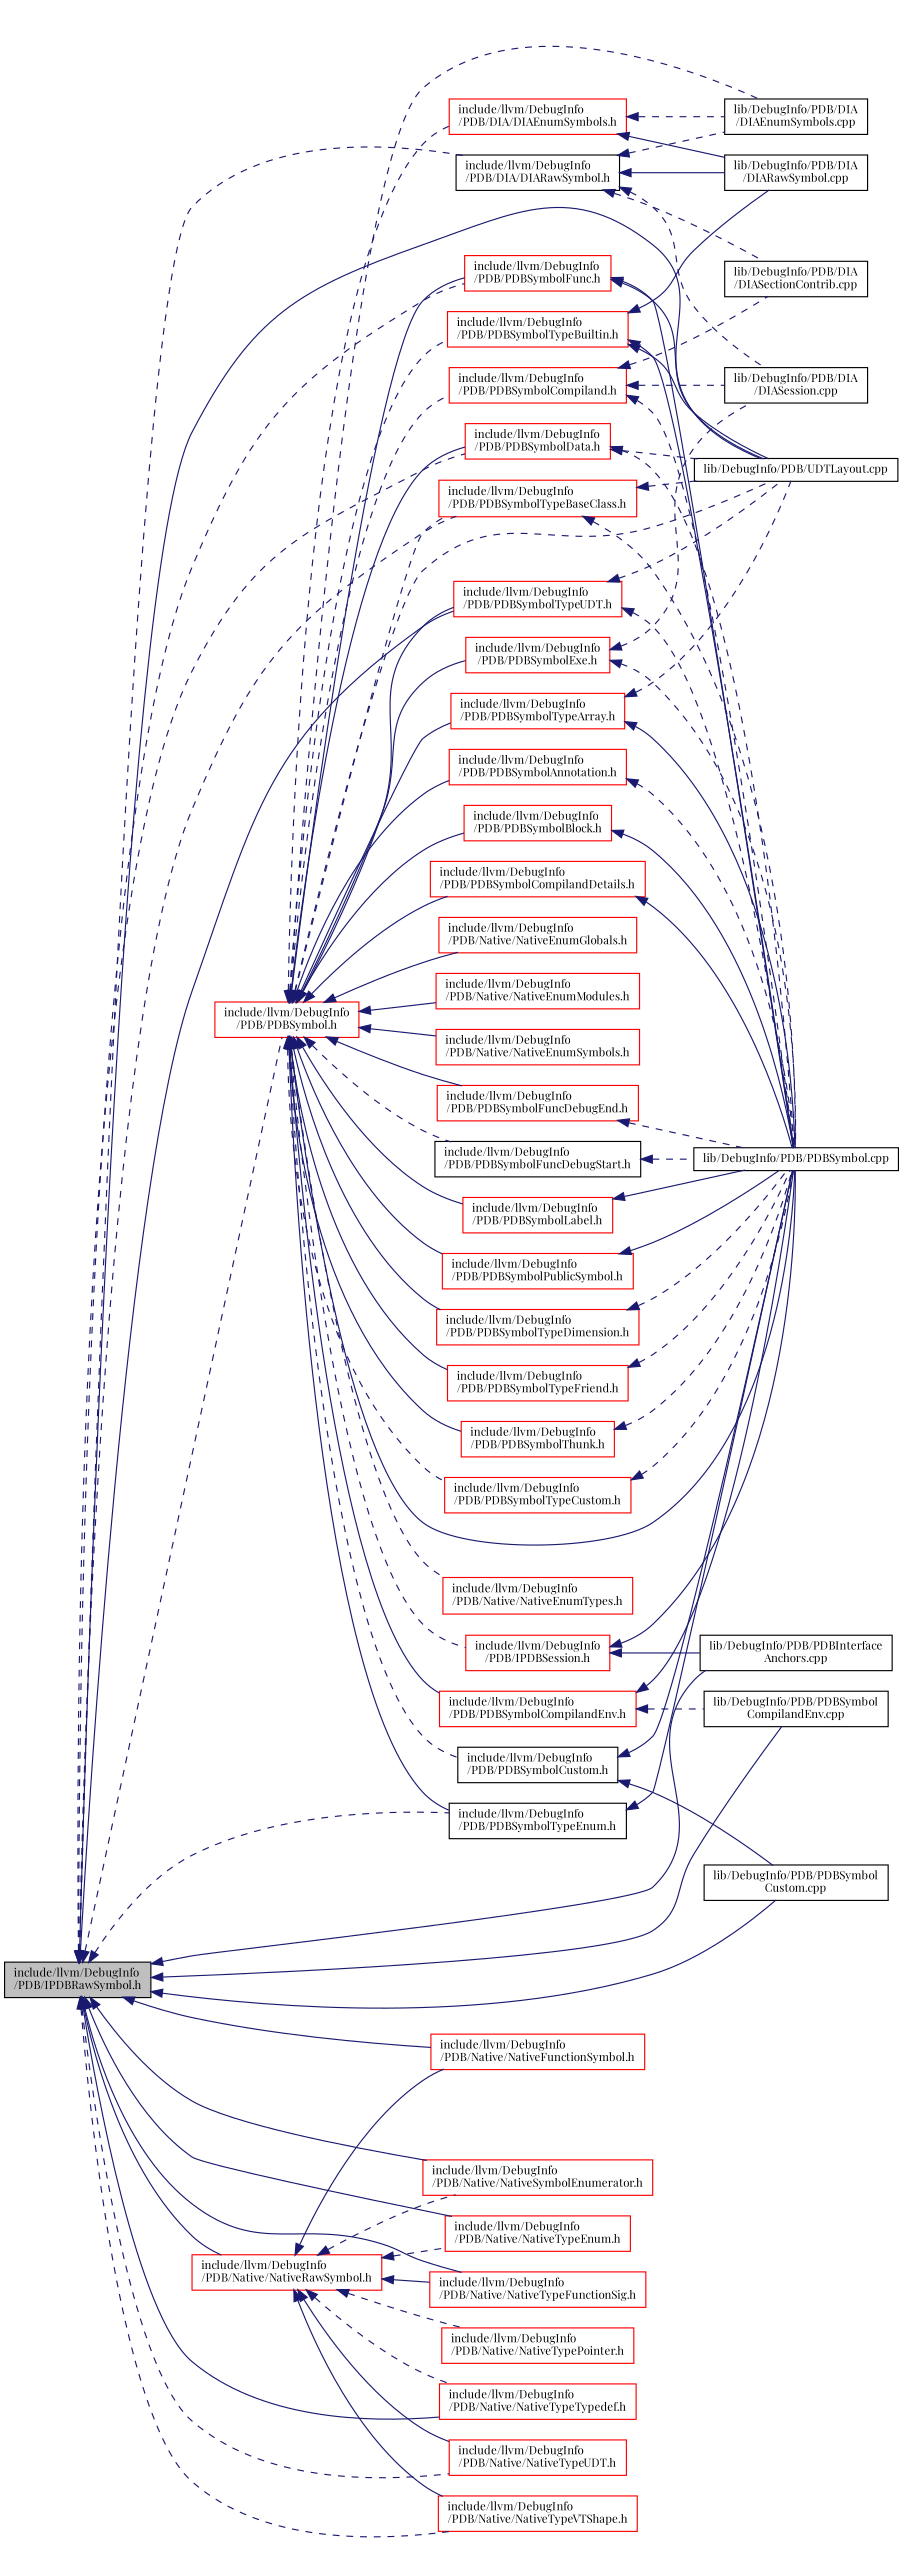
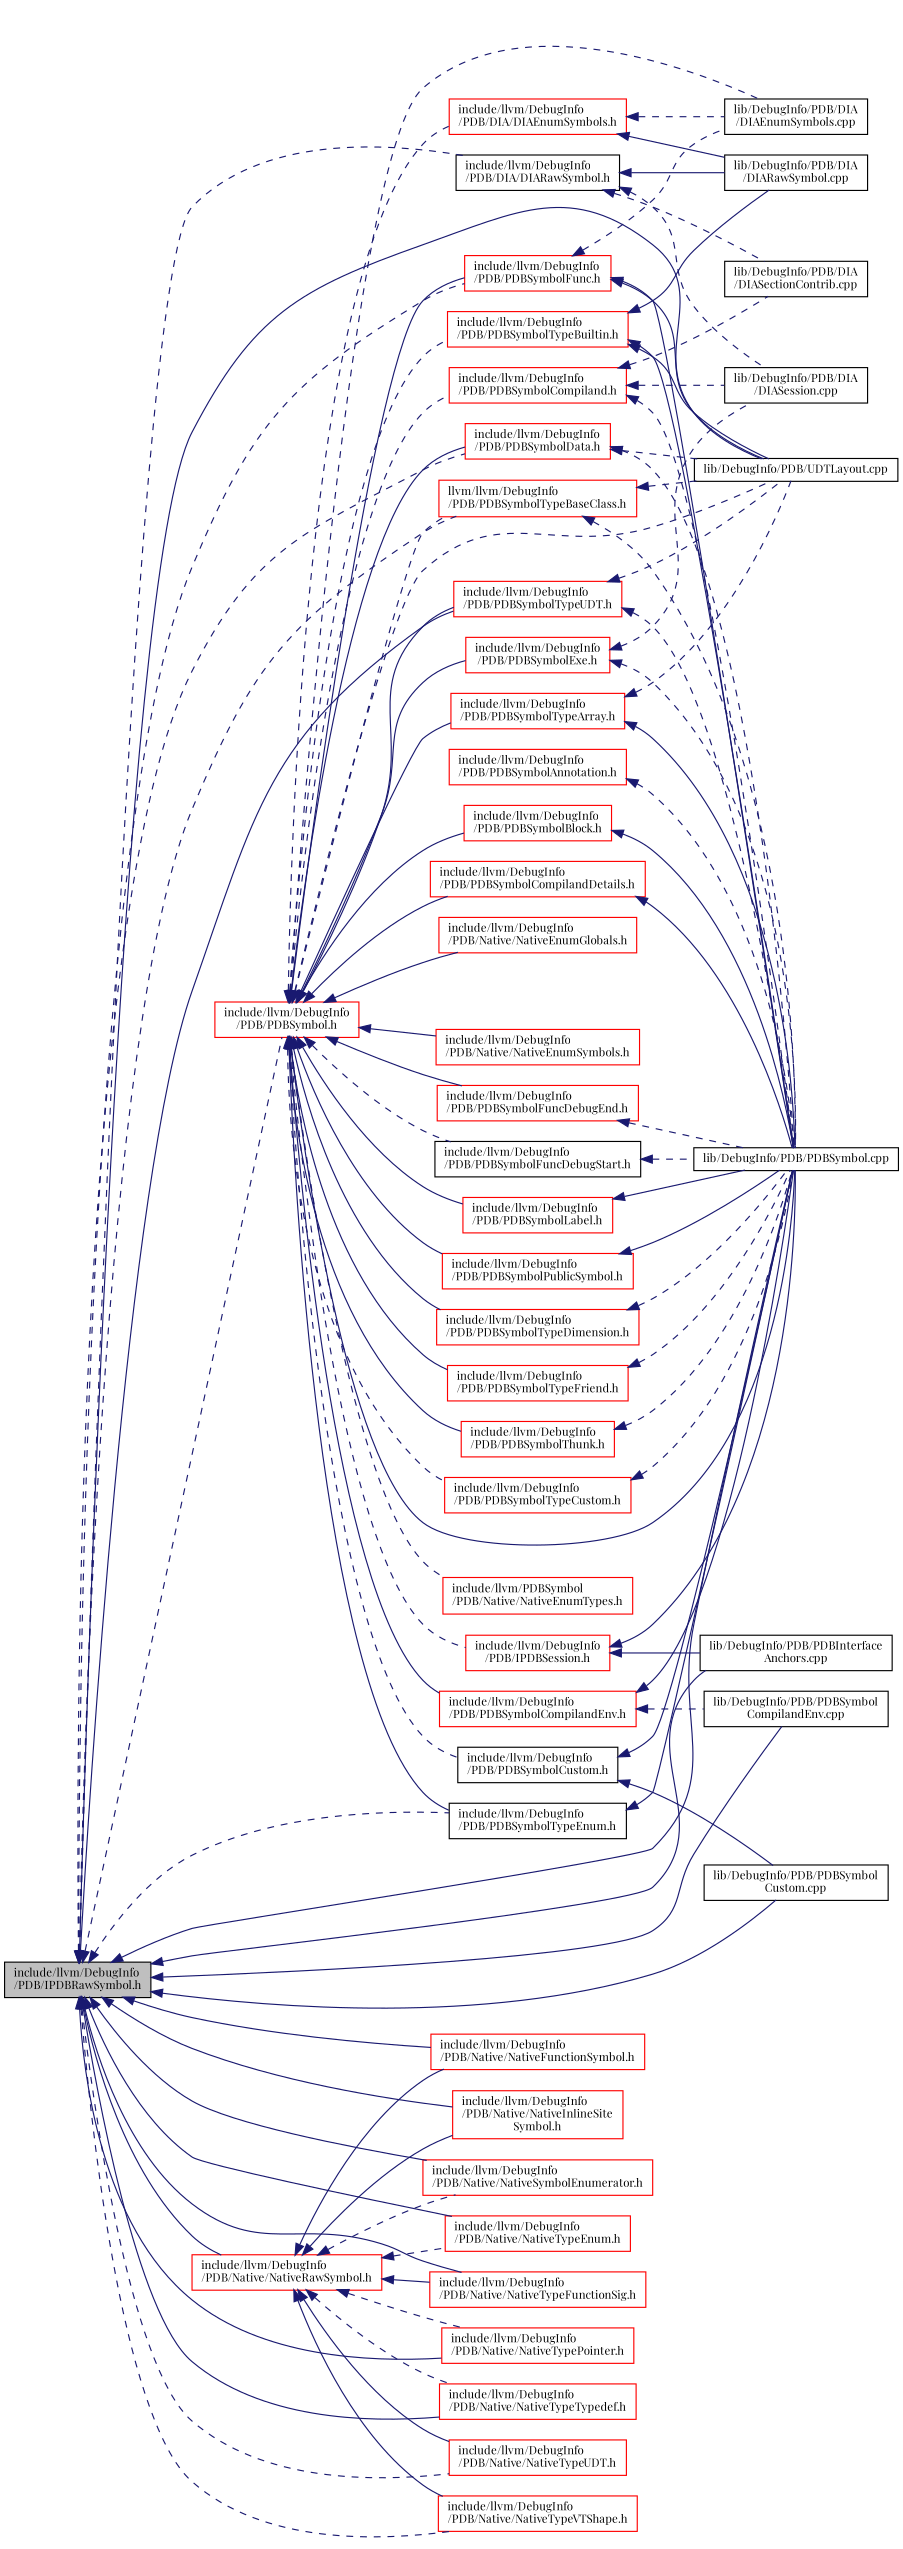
edge "lib/DebugInfo/PDB/DIA /DIAEnumSymbols.cpp" -> "include/llvm/DebugInfo /PDB/DIA/DIARawSymbol.h": now "lib/DebugInfo/PDB/DIA /DIAEnumSymbols.cpp" -> "include/llvm/DebugInfo /PDB/PDBSymbolFunc.h"
node "include/llvm/DebugInfo /PDB/PDBSymbolTypeBaseClass.h": label "include/llvm/DebugInfo /PDB/PDBSymbolTypeBaseClass.h" -> "llvm/llvm/DebugInfo /PDB/PDBSymbolTypeBaseClass.h"
edge "include/llvm/DebugInfo /PDB/PDBSymbolAnnotation.h" -> "include/llvm/DebugInfo /PDB/PDBSymbol.h": removed
node "include/llvm/DebugInfo /PDB/Native/NativeEnumModules.h": removed
node "include/llvm/DebugInfo /PDB/Native/NativeEnumTypes.h": label "include/llvm/DebugInfo /PDB/Native/NativeEnumTypes.h" -> "include/llvm/PDBSymbol /PDB/Native/NativeEnumTypes.h"
edge "lib/DebugInfo/PDB/PDBSymbol.cpp" -> "include/llvm/DebugInfo /PDB/IPDBRawSymbol.h": added
node "include/llvm/DebugInfo /PDB/Native/NativeInlineSite Symbol.h": added
edge "include/llvm/DebugInfo /PDB/Native/NativeTypePointer.h" -> "include/llvm/DebugInfo /PDB/IPDBRawSymbol.h": added
